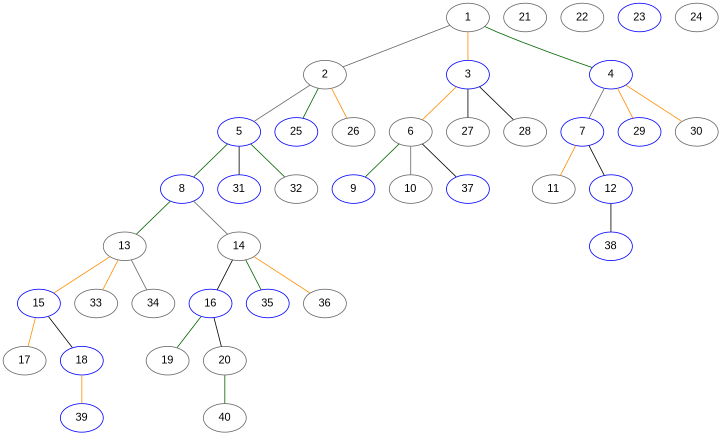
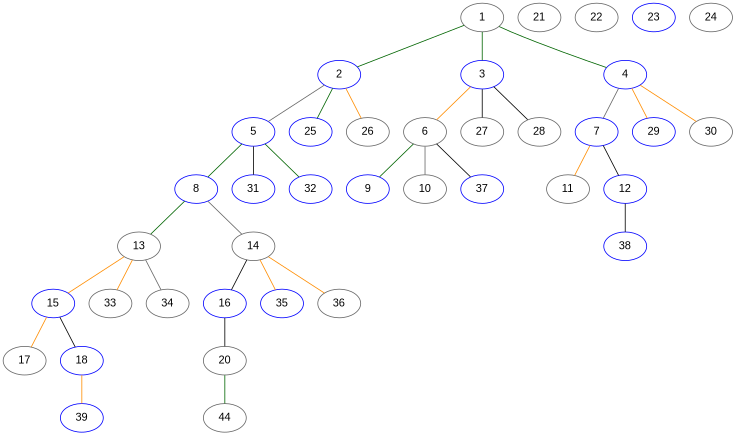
edge "1" -- "2": color gray40 -> darkgreen
edge "1" -- "3": color darkorange -> darkgreen
node "2": color gray40 -> blue
node "32": color gray40 -> blue
edge "14" -- "35": color darkgreen -> darkorange
node "19": removed
node "40": label "40" -> "44"
